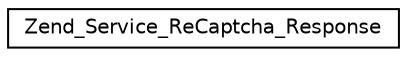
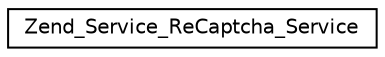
node "Zend_Service_ReCaptcha_Response": label "Zend_Service_ReCaptcha_Response" -> "Zend_Service_ReCaptcha_Service"
